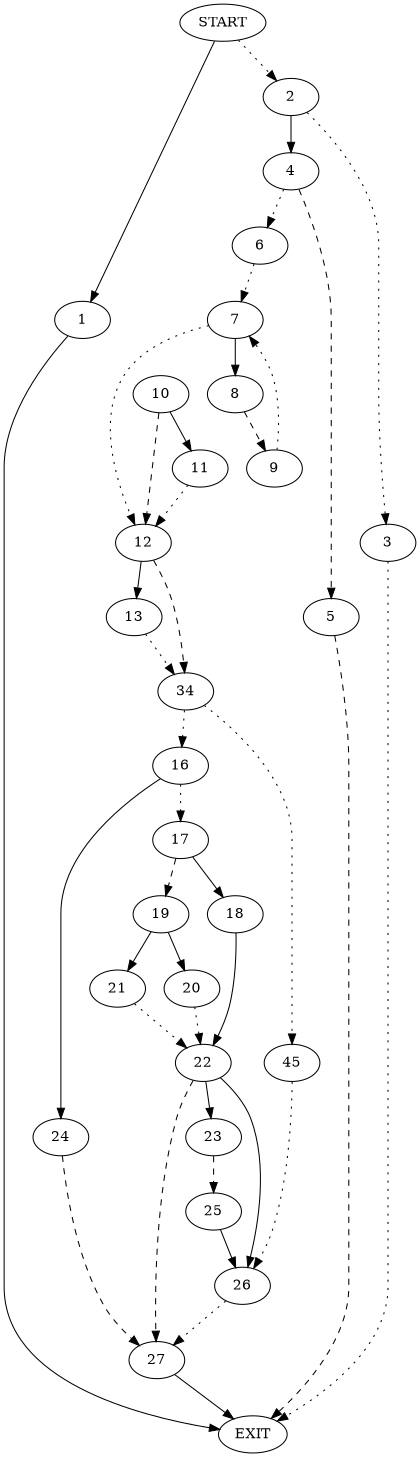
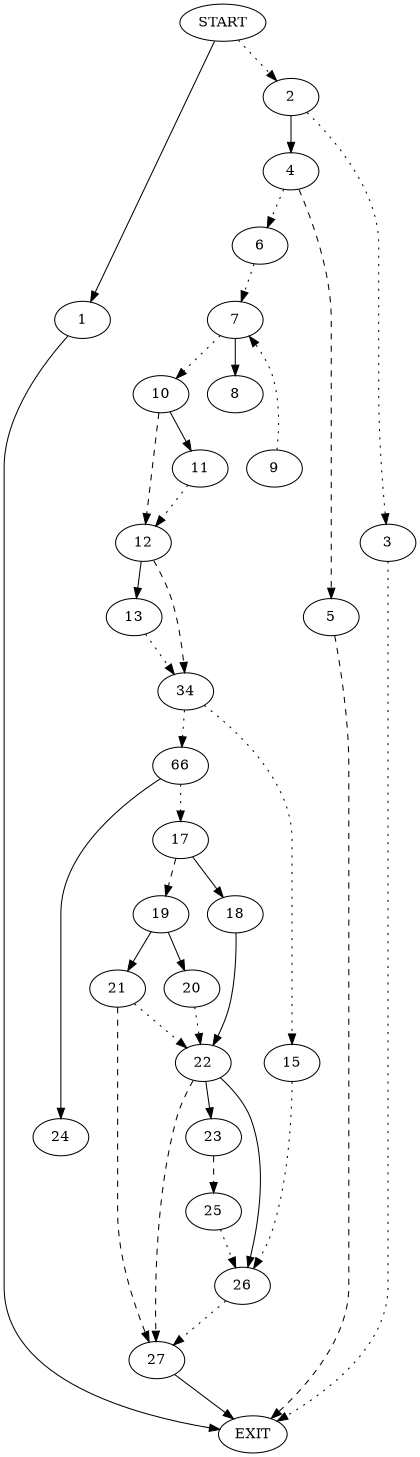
edge "7" -> "12": now "7" -> "10"
edge "8" -> "9": removed
node "16": label "16" -> "66"
node "45": label "45" -> "15"
edge "25" -> "26": style solid -> dotted
edge "24" -> "27": now "21" -> "27"
